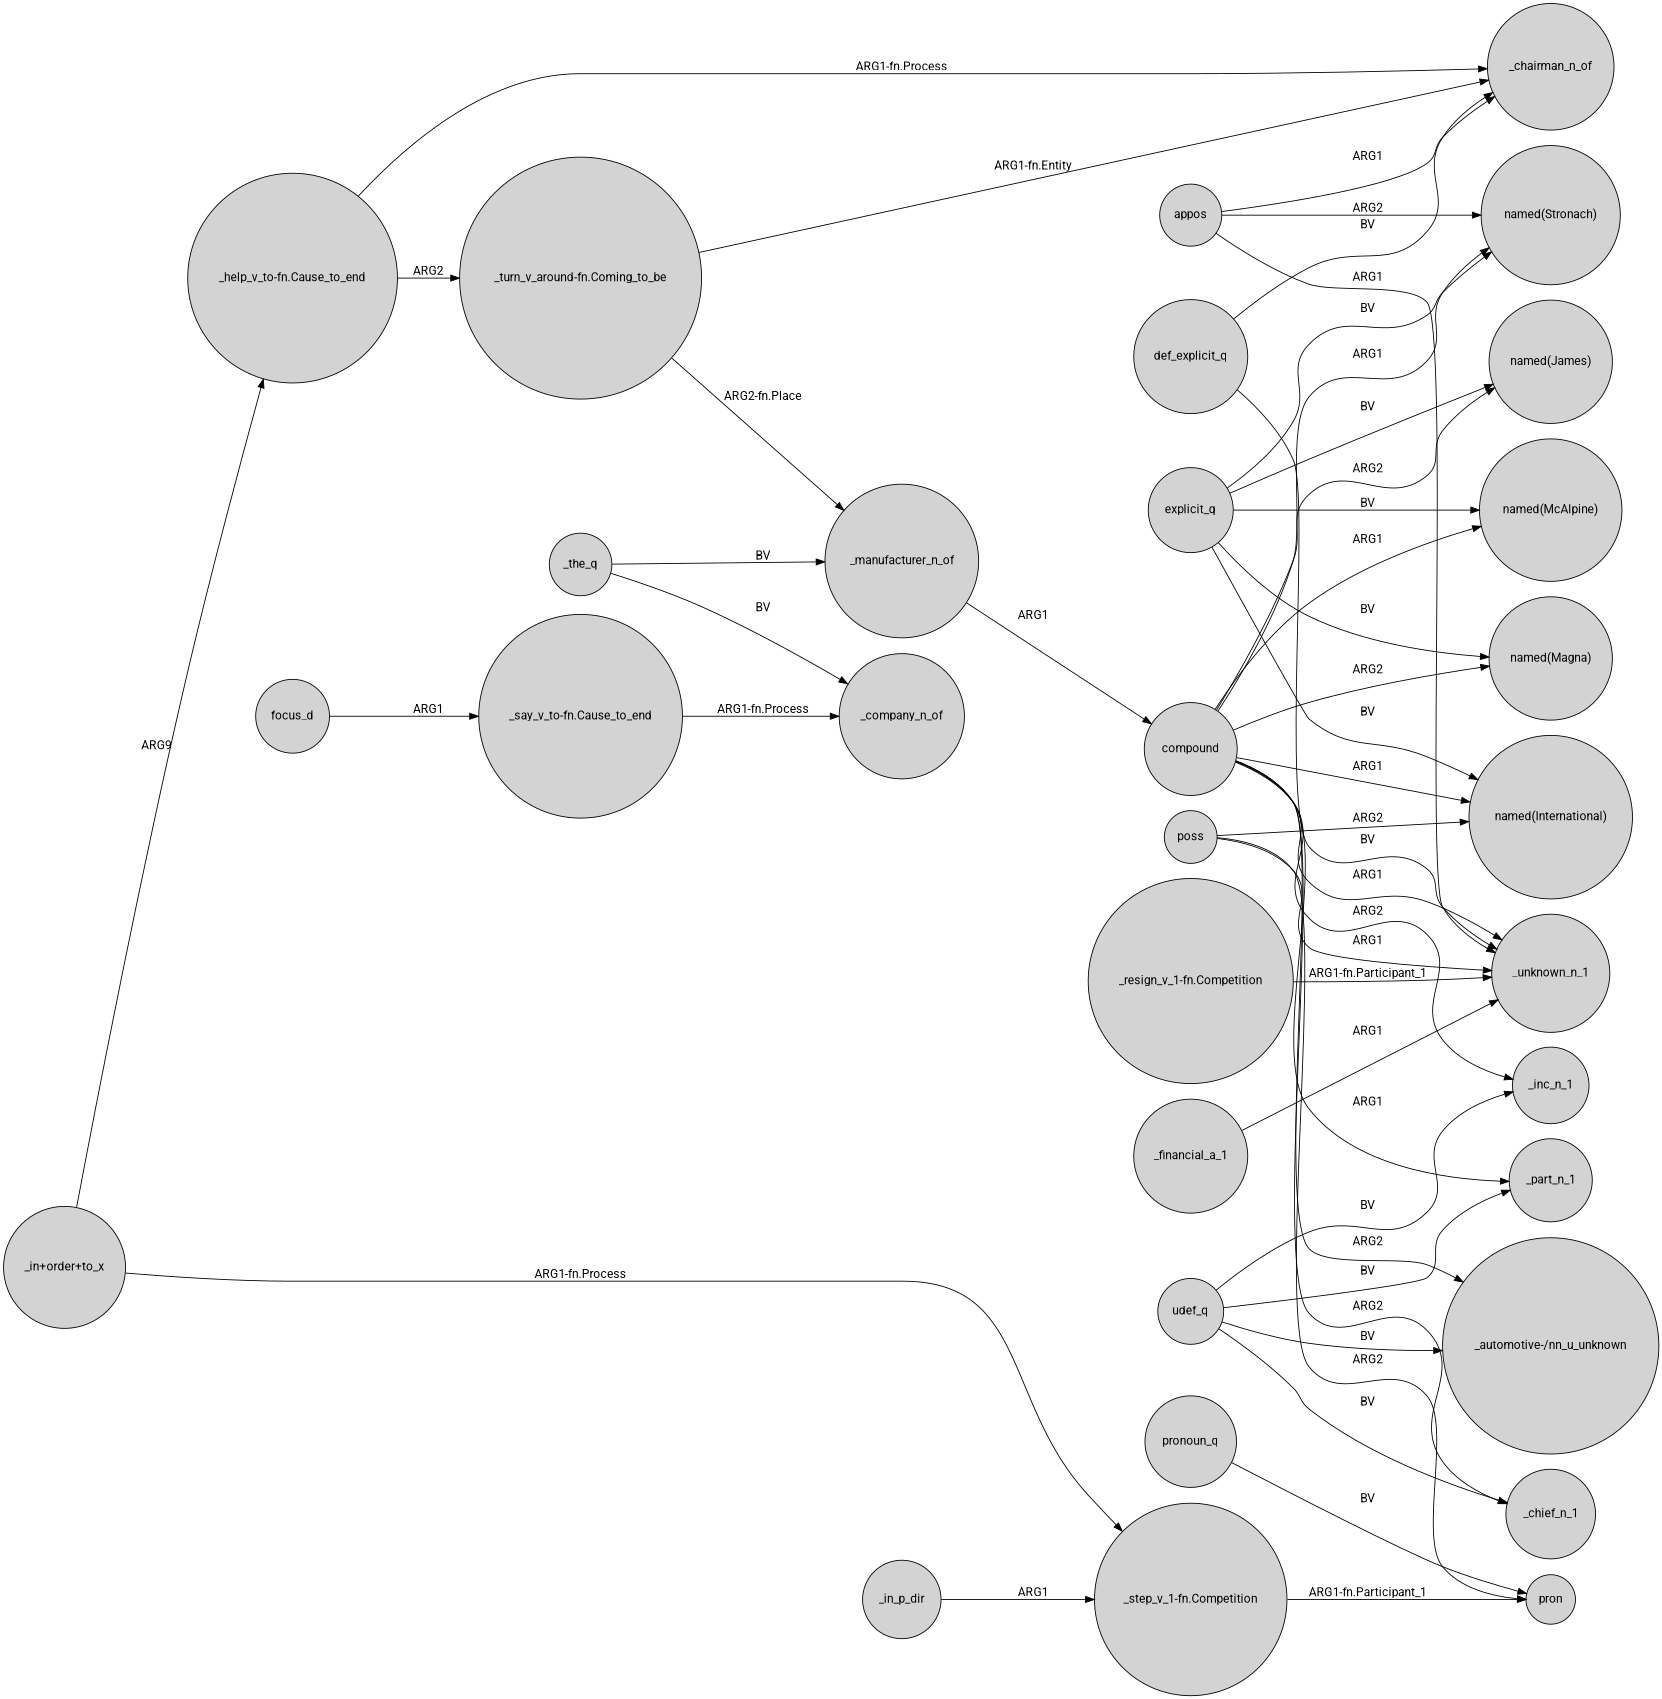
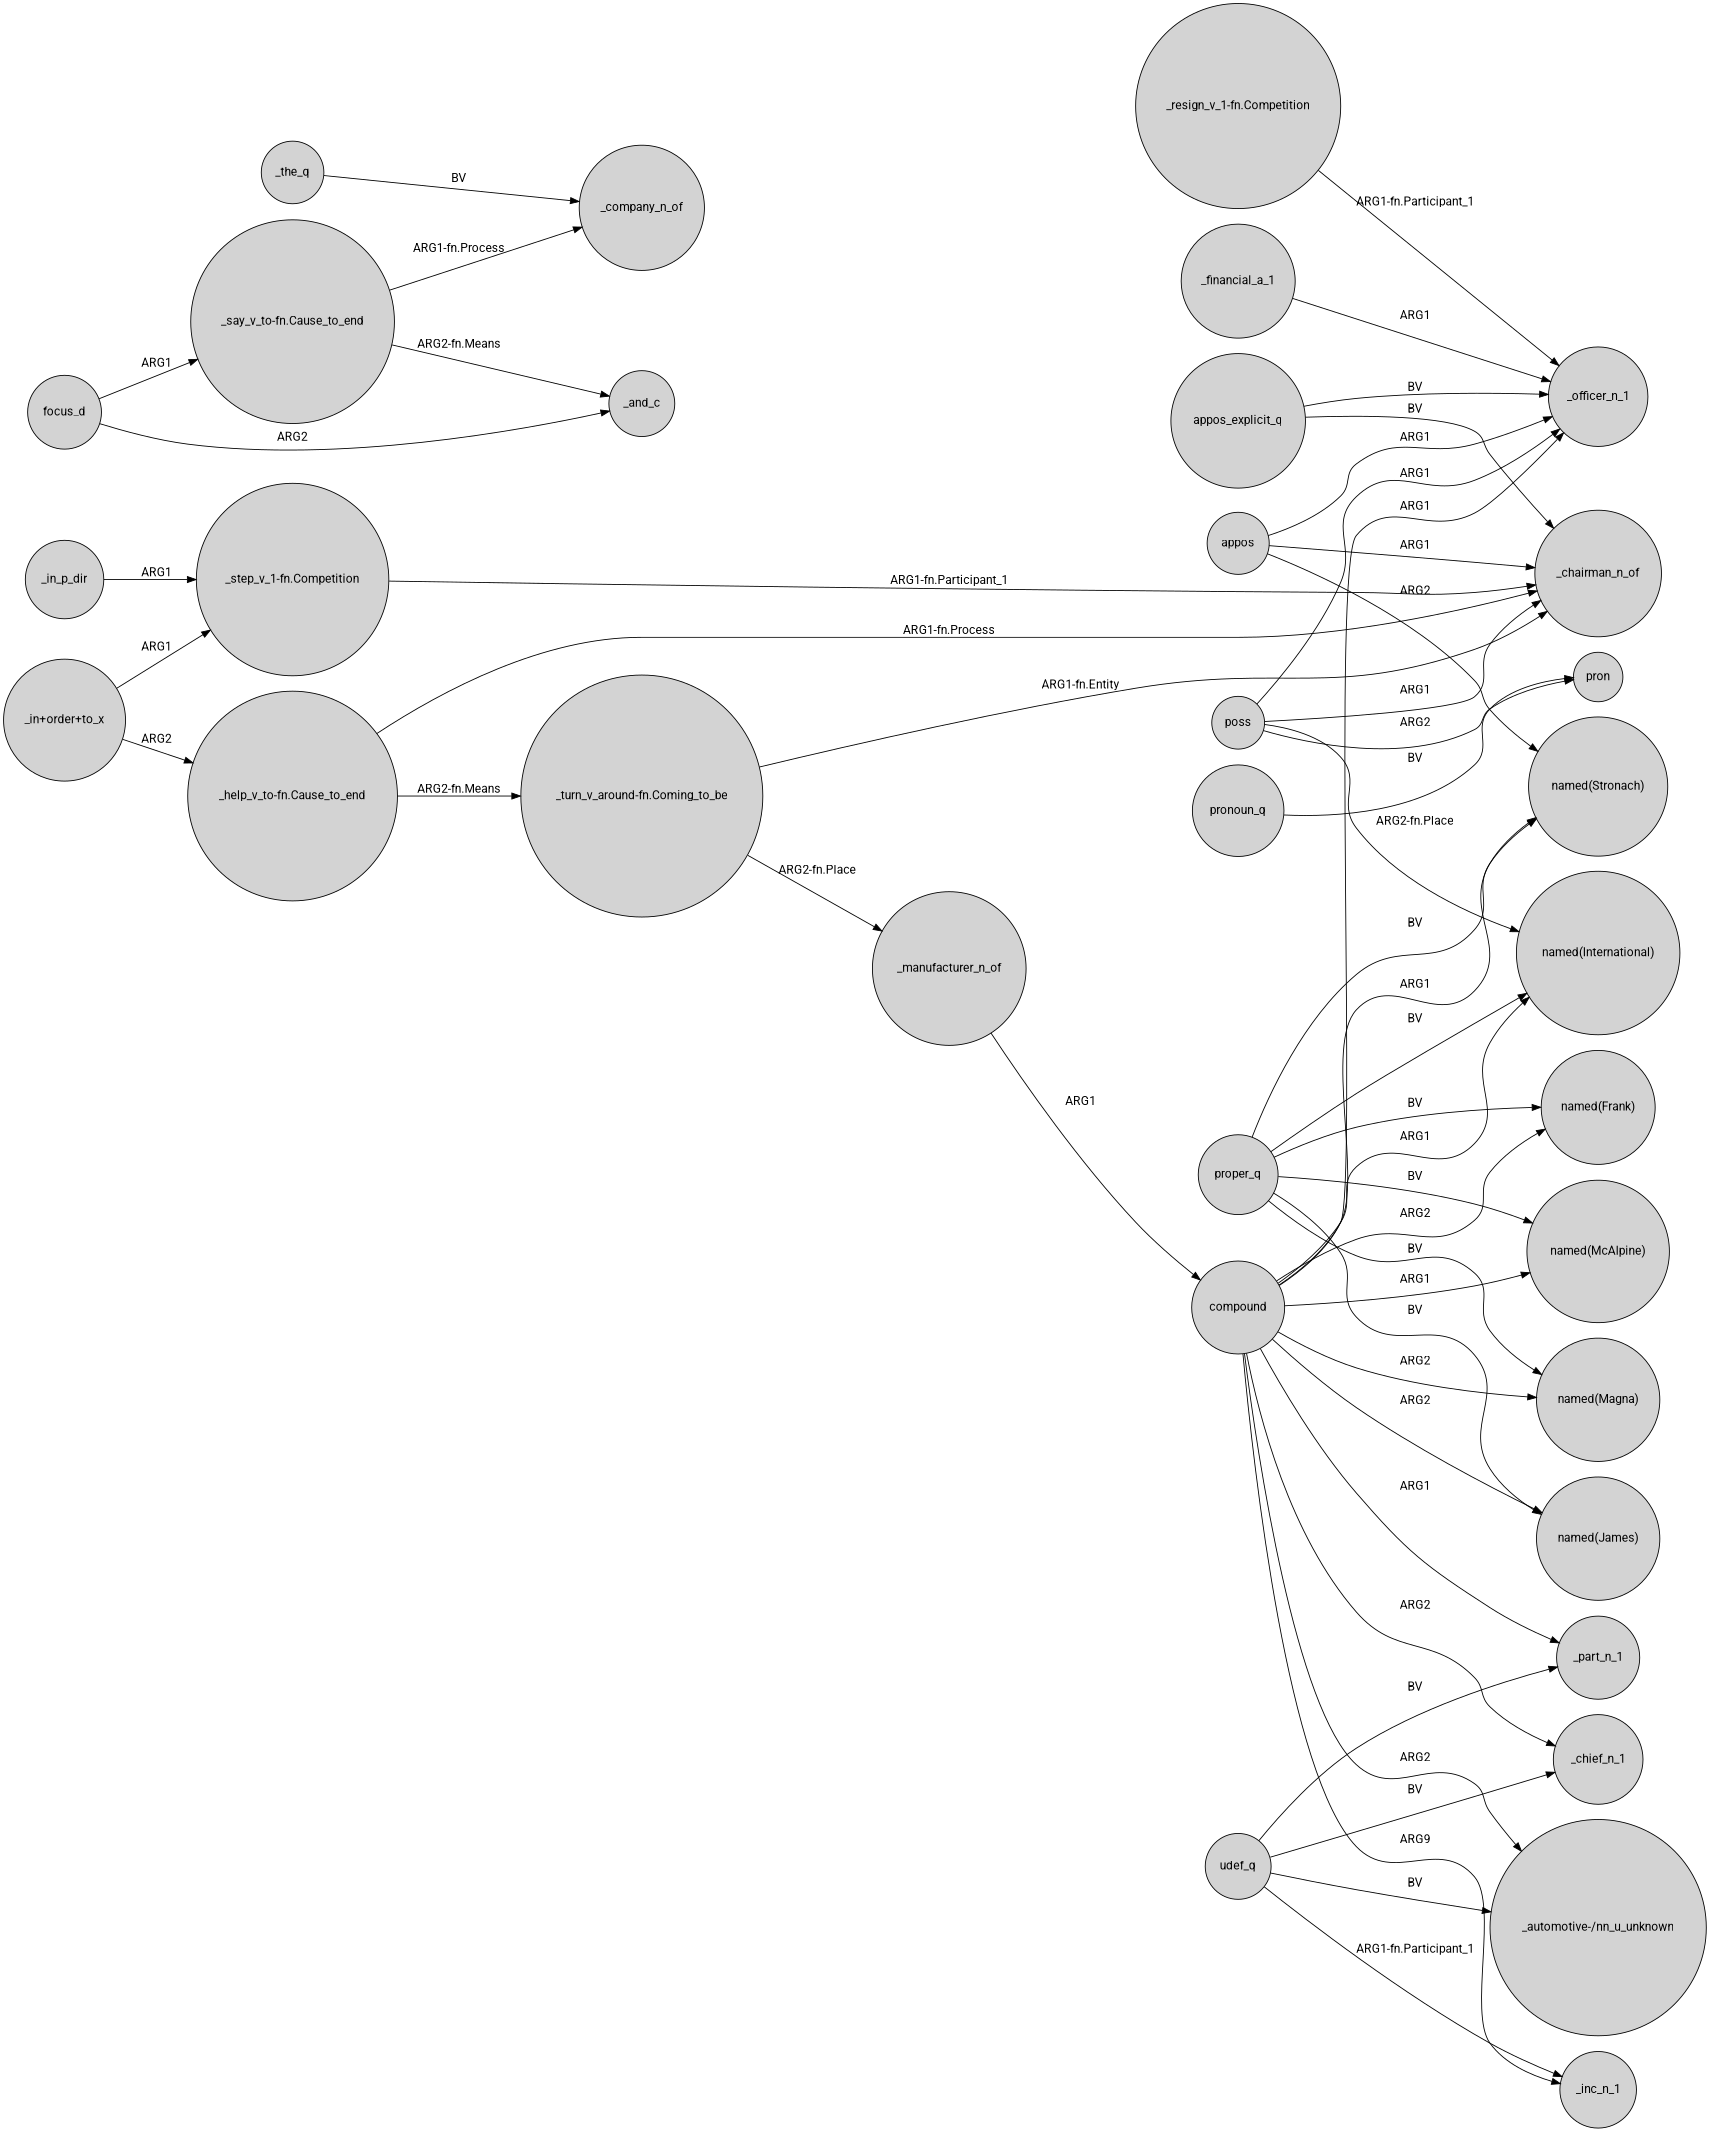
edge "_help_v_to-fn.Cause_to_end" -> "_turn_v_around-fn.Coming_to_be": label "ARG2" -> "ARG2-fn.Means"
node "def_explicit_q": label "def_explicit_q" -> "appos_explicit_q"
node "_and_c": added
node "explicit_q": label "explicit_q" -> "proper_q"
edge "_the_q" -> "_manufacturer_n_of": removed, label "BV"
edge "poss" -> "_chairman_n_of": added, label "ARG1"
edge "_in+order+to_x" -> "_help_v_to-fn.Cause_to_end": label "ARG9" -> "ARG2"
edge "poss" -> "named(International)": label "ARG2" -> "ARG2-fn.Place"
edge "compound" -> "_inc_n_1": label "ARG2" -> "ARG9"
node "_unknown_n_1": label "_unknown_n_1" -> "_officer_n_1"
node "named(Frank)": added
edge "udef_q" -> "_inc_n_1": label "BV" -> "ARG1-fn.Participant_1"
edge "_in+order+to_x" -> "_step_v_1-fn.Competition": label "ARG1-fn.Process" -> "ARG1"
edge "_step_v_1-fn.Competition" -> "pron": now "_step_v_1-fn.Competition" -> "_chairman_n_of"
